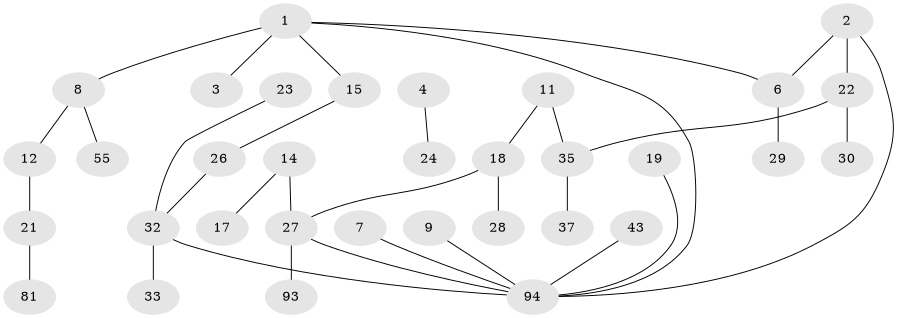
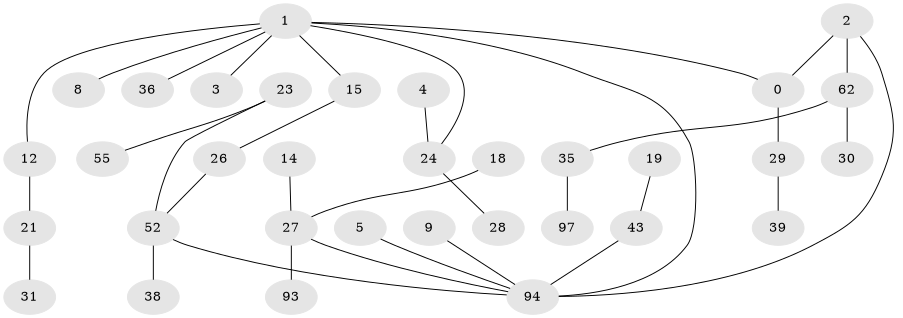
edge "1" -- "24": added
node "36": added
node "11": removed
node "6": label "6" -> "0"
node "22": label "22" -> "62"
edge "8" -- "55": now "23" -- "55"
edge "8" -- "12": now "1" -- "12"
edge "18" -- "28": now "24" -- "28"
node "32": label "32" -> "52"
node "17": removed
node "7": label "7" -> "5"
node "37": label "37" -> "97"
node "39": added
edge "19" -- "94": now "19" -- "43"
node "81": label "81" -> "31"
node "33": label "33" -> "38"
